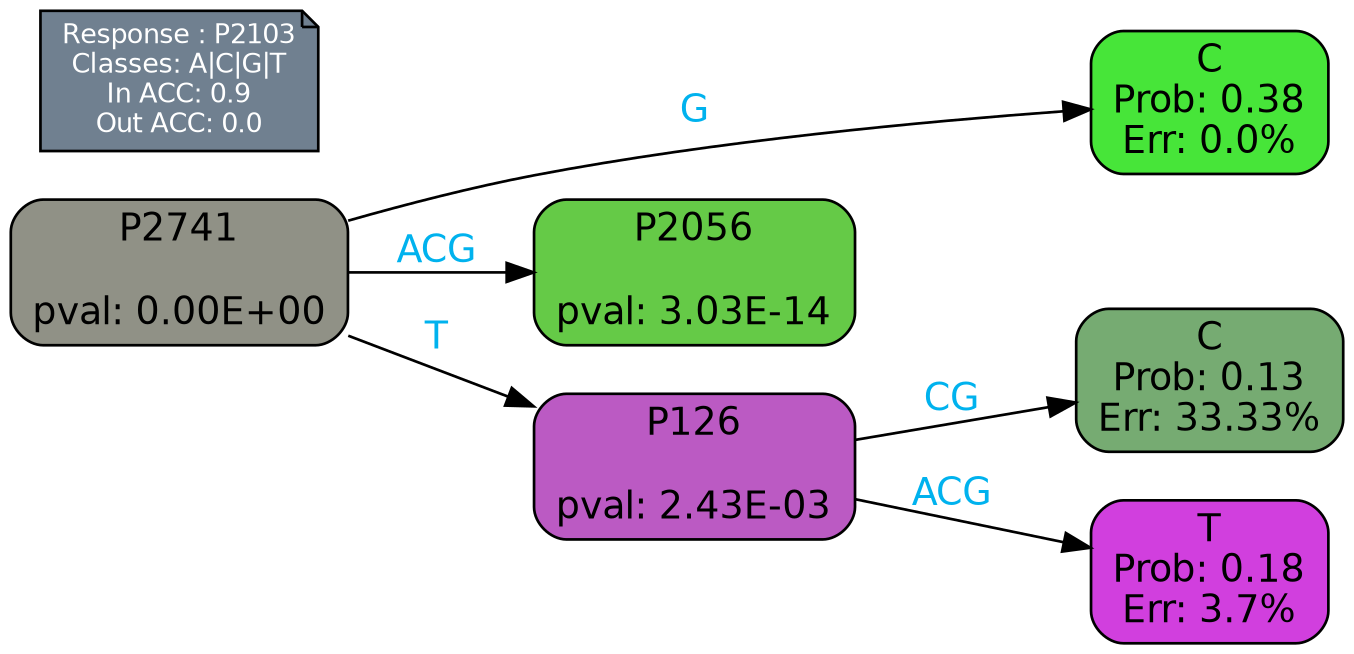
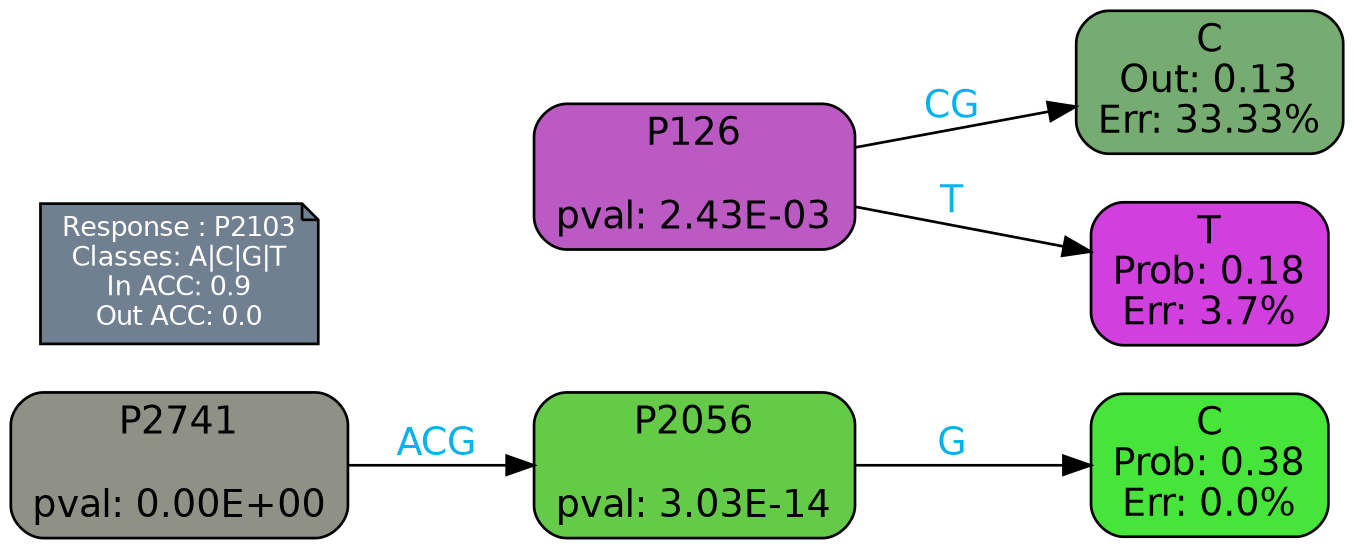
edge "P2741 pval: 0.00E+00" -> "C Prob: 0.38 Err: 0.0%": now "P2056 pval: 3.03E-14" -> "C Prob: 0.38 Err: 0.0%"
edge "P2741 pval: 0.00E+00" -> "P126 pval: 2.43E-03": removed, label "T"
node "C Prob: 0.13 Err: 33.33%": label "C Prob: 0.13 Err: 33.33%" -> "C Out: 0.13 Err: 33.33%"
edge "P126 pval: 2.43E-03" -> "T Prob: 0.18 Err: 3.7%": label "ACG" -> "T"
